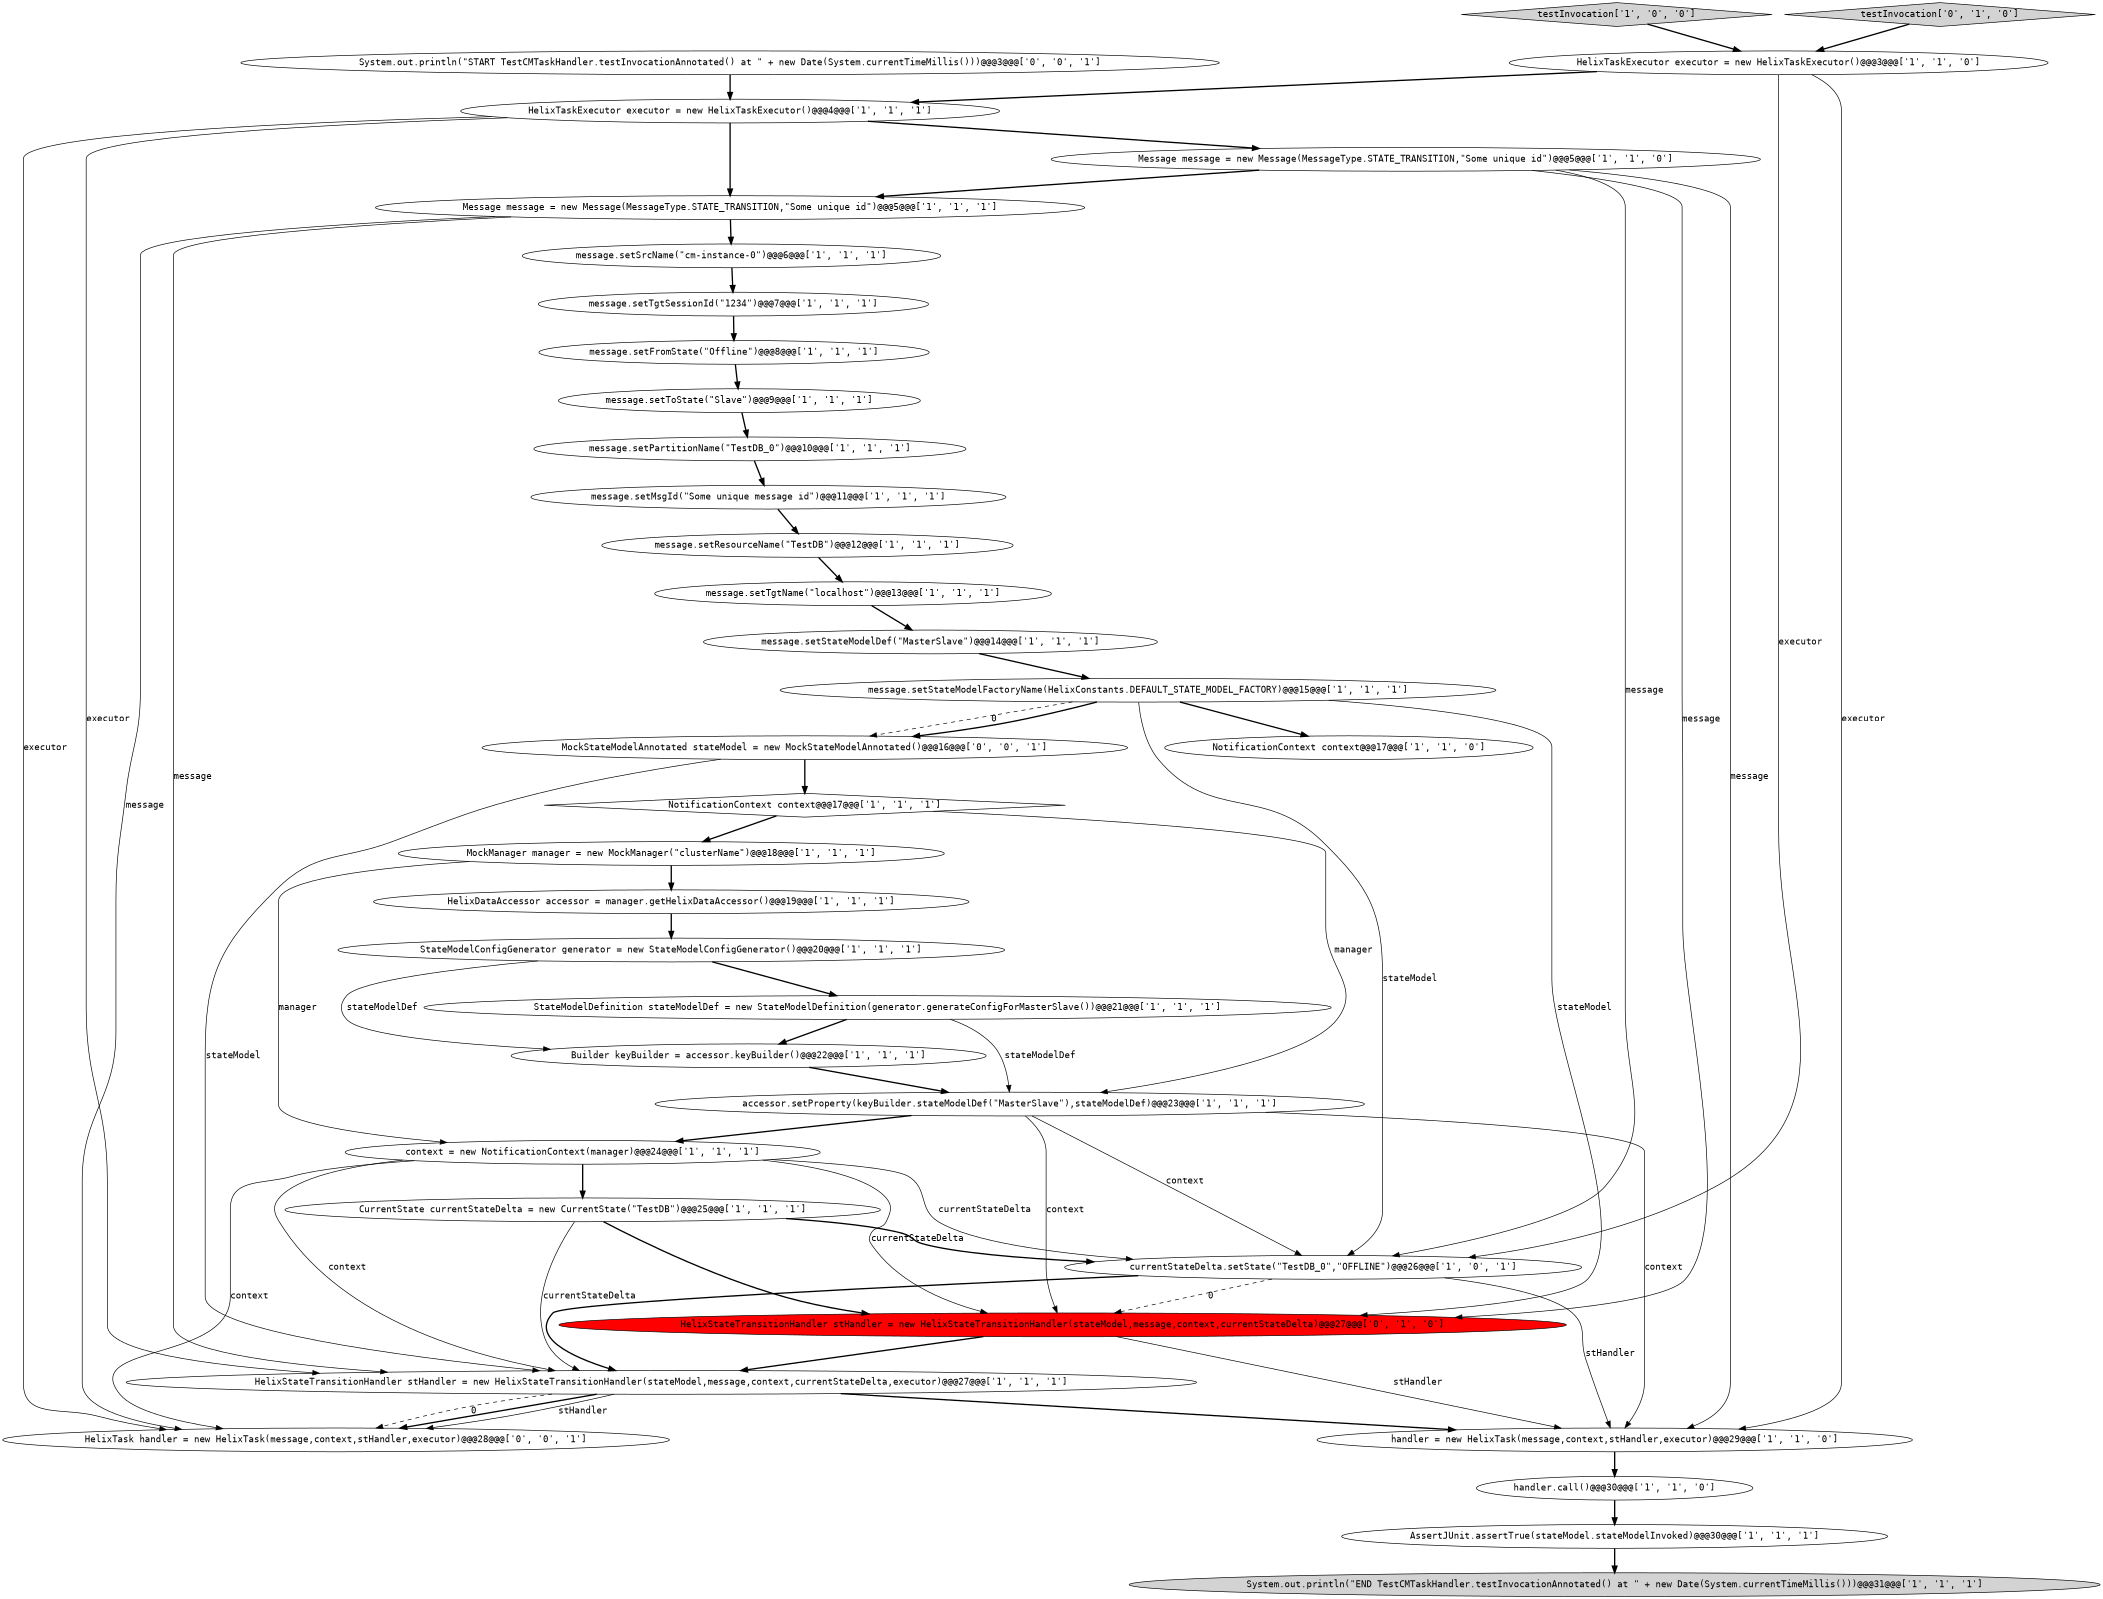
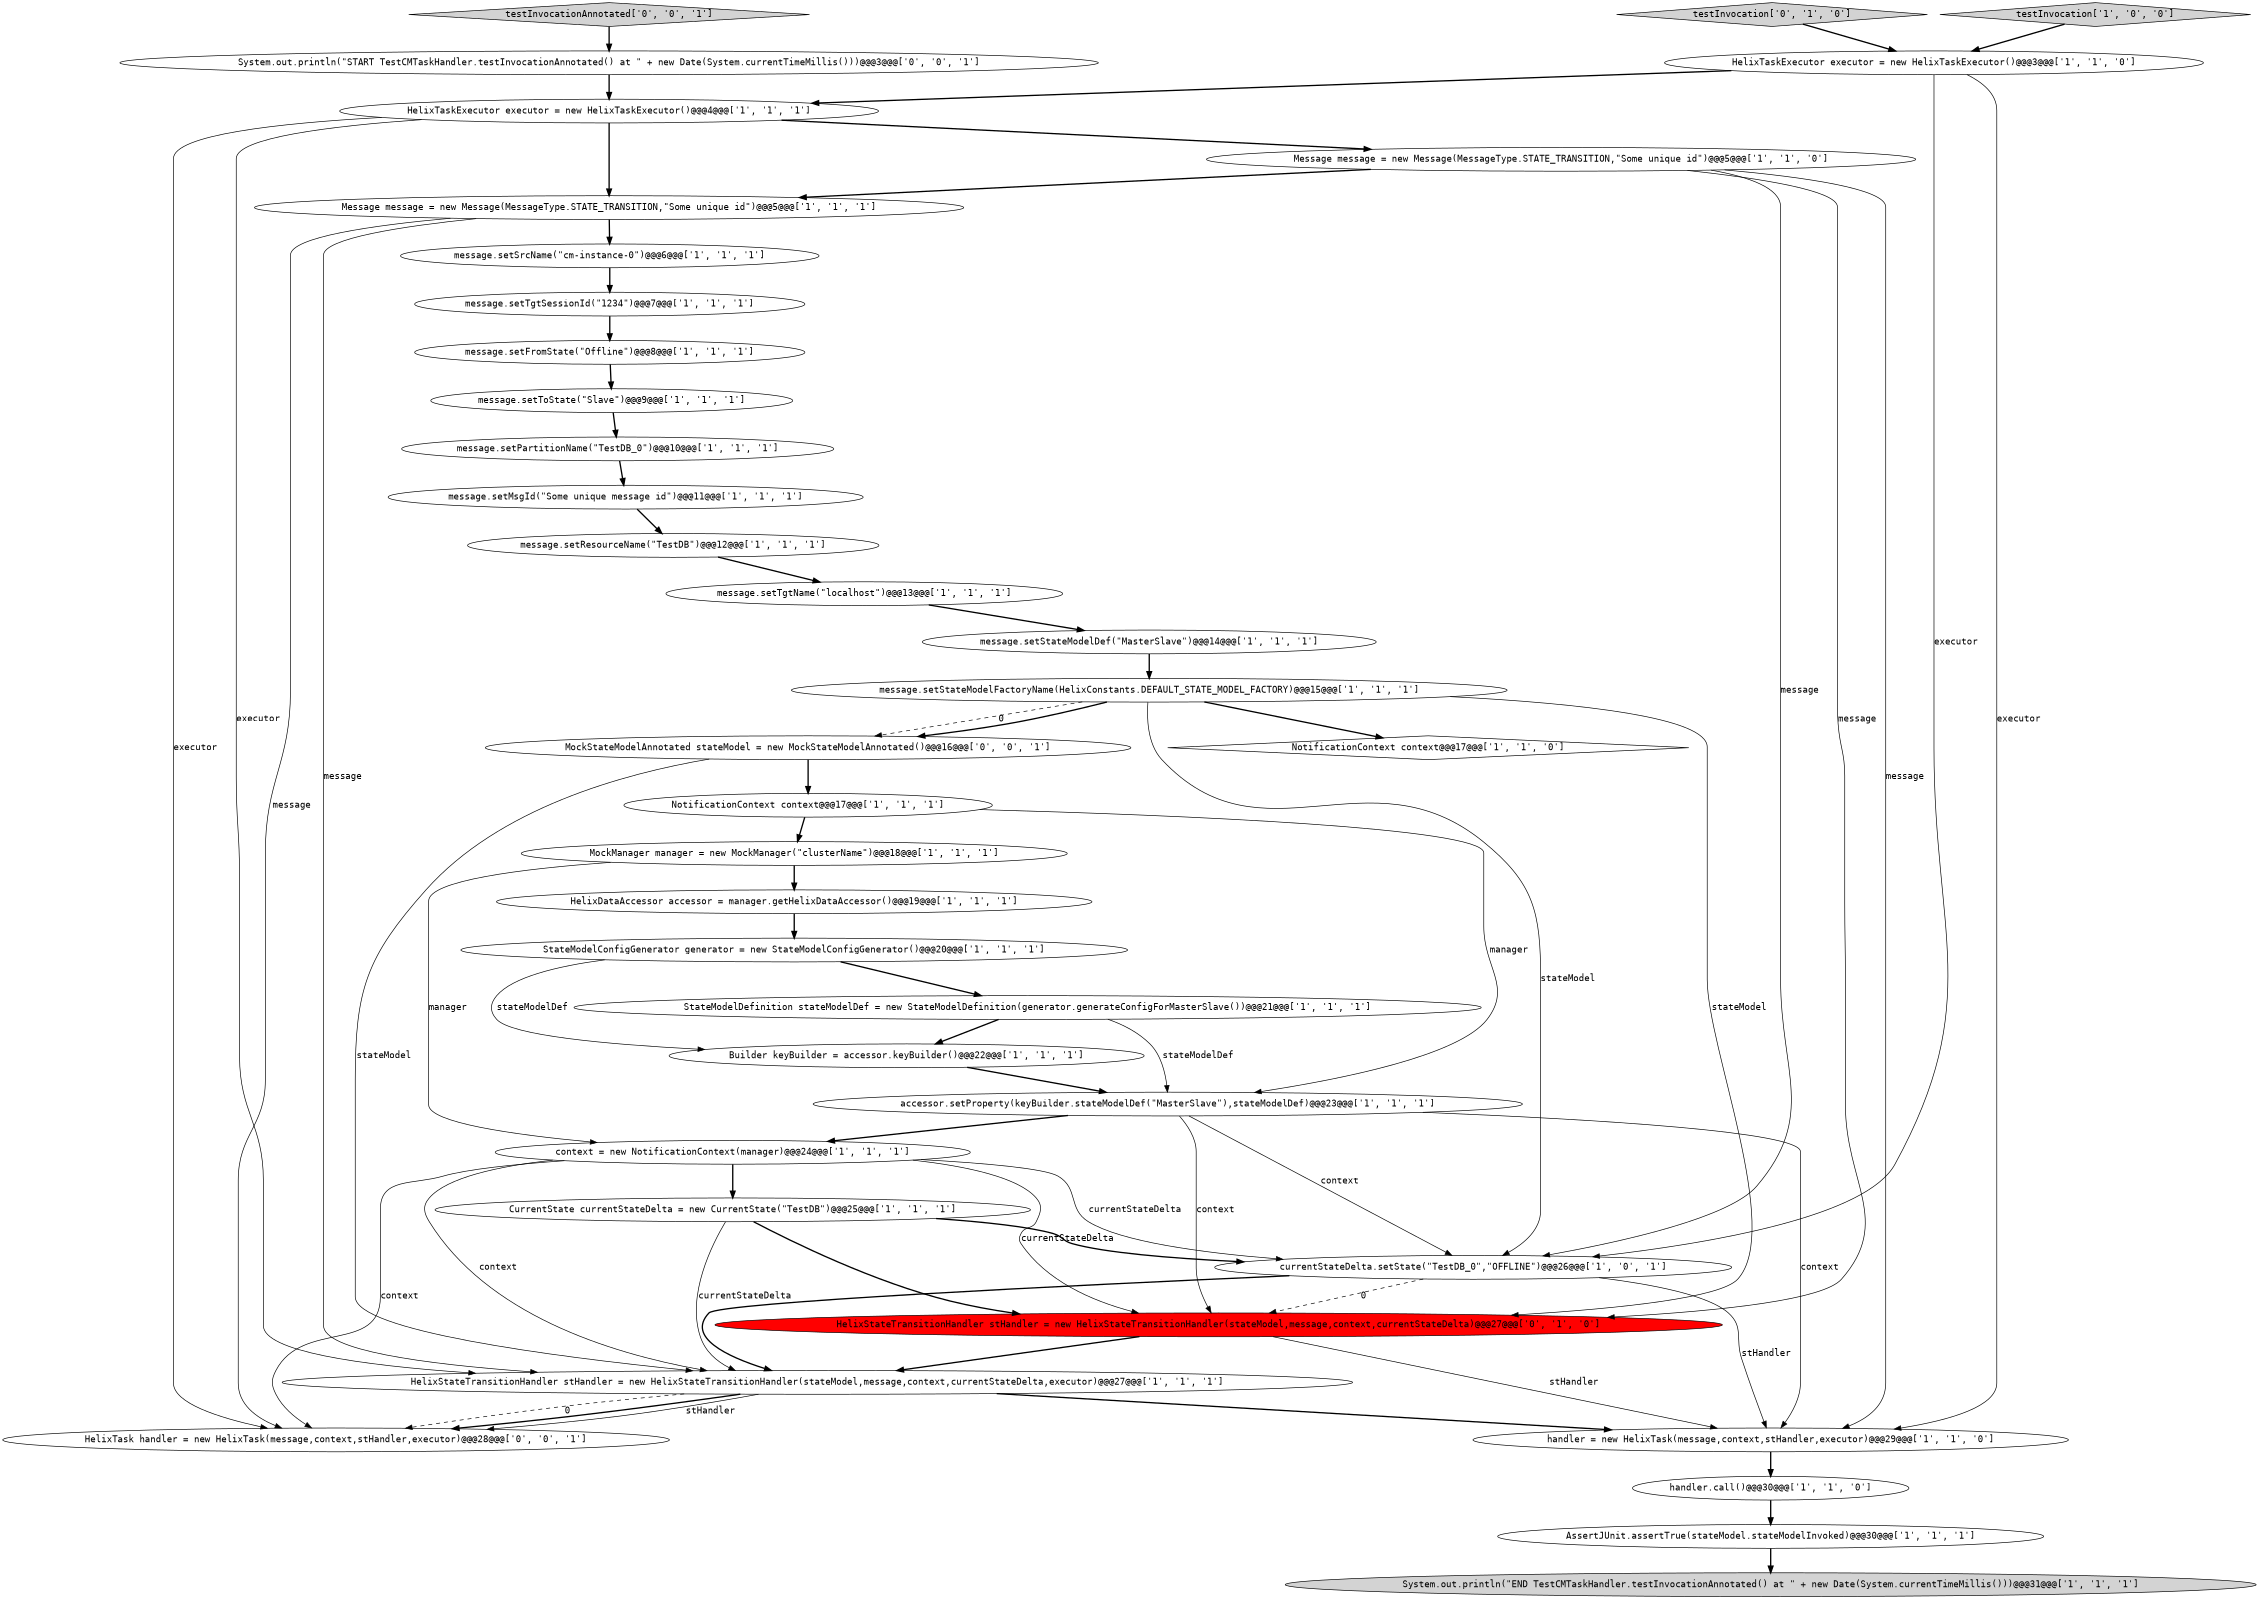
node "testInvocationAnnotated['0', '0', '1']": added
node "NotificationContext context@@@17@@@['1', '1', '0']": shape ellipse -> diamond
node "NotificationContext context@@@17@@@['1', '1', '1']": shape diamond -> ellipse
